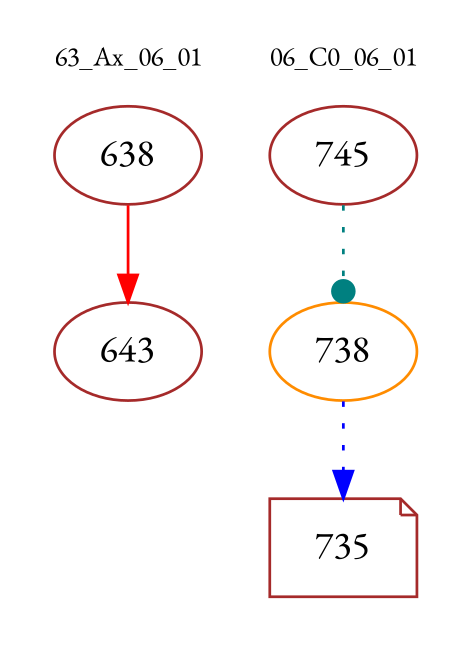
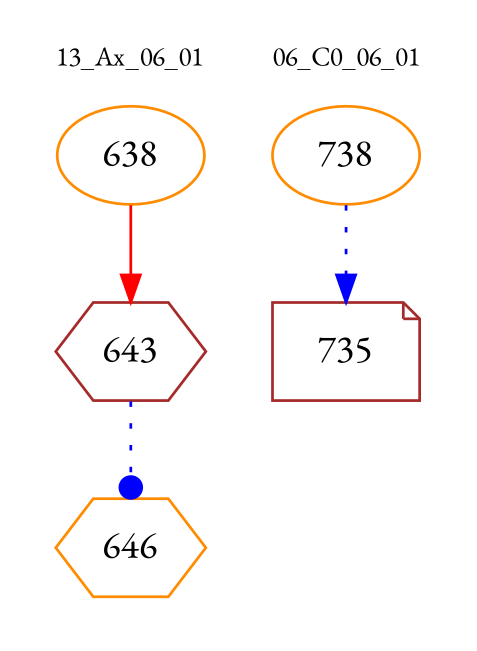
cluster "63_Ax_06_01": label "63_Ax_06_01" -> "13_Ax_06_01"
node "638": color brown -> darkorange
node "745": removed
node "643": shape ellipse -> hexagon
node "646": added
